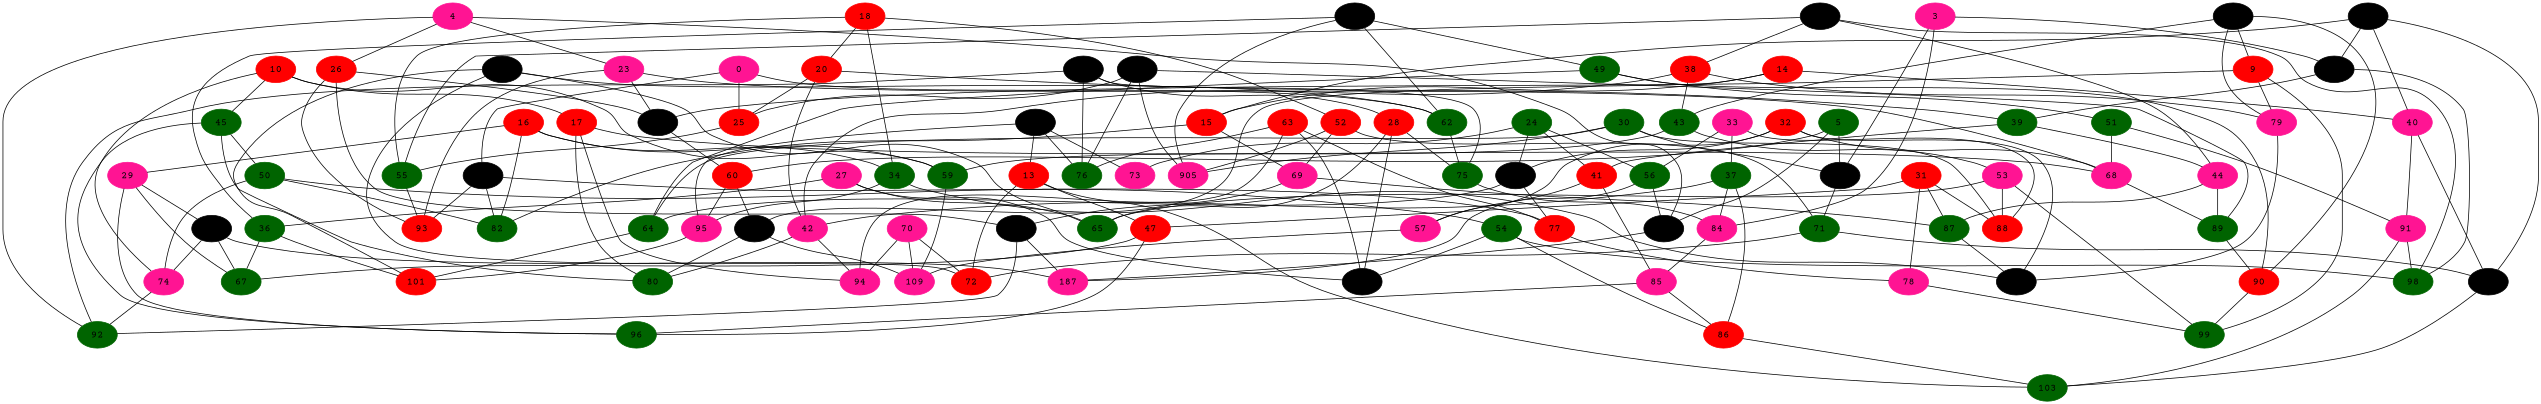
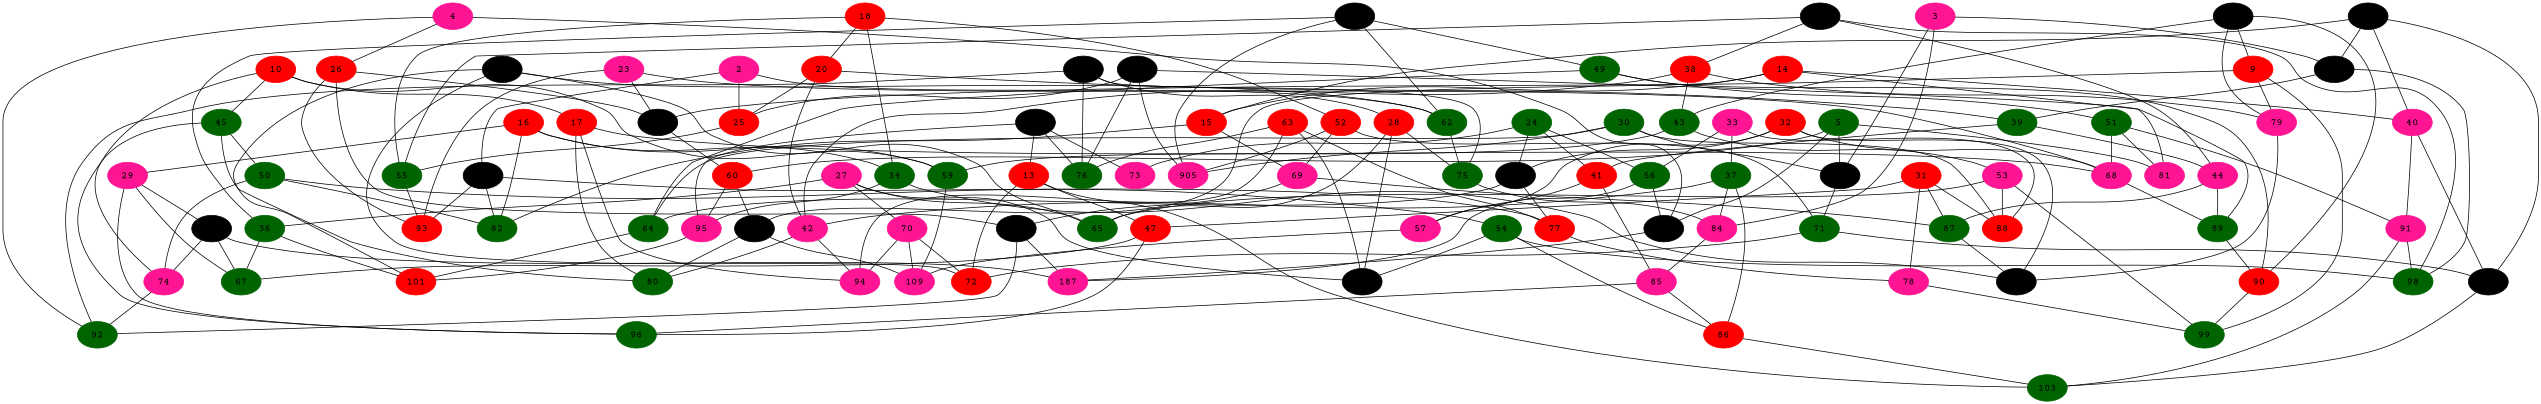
edge "4" -- "23": removed
node "0": label "0" -> "2"
node "81": added
edge "27" -- "70": added
